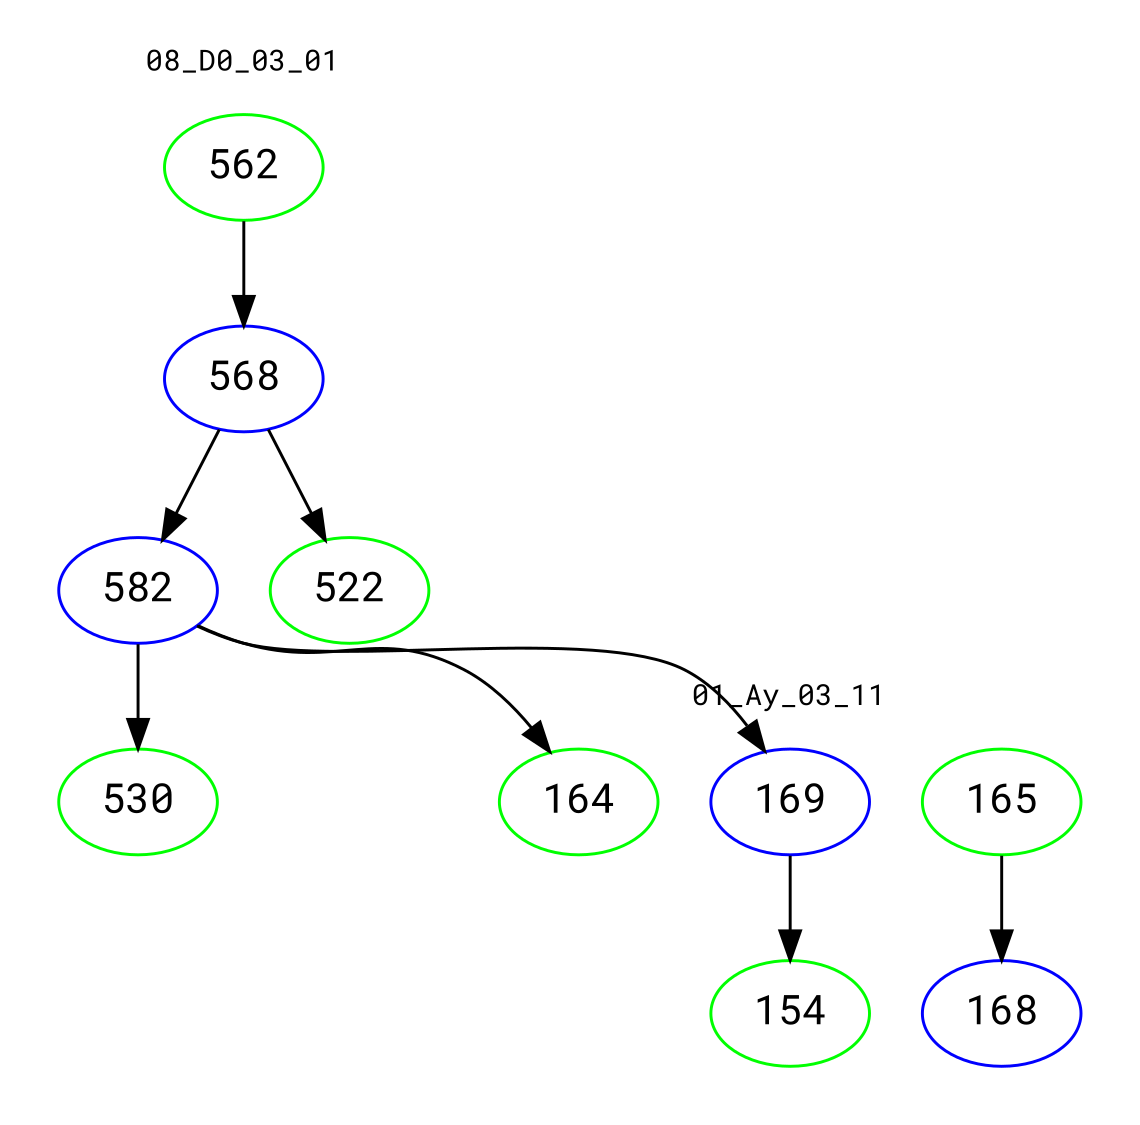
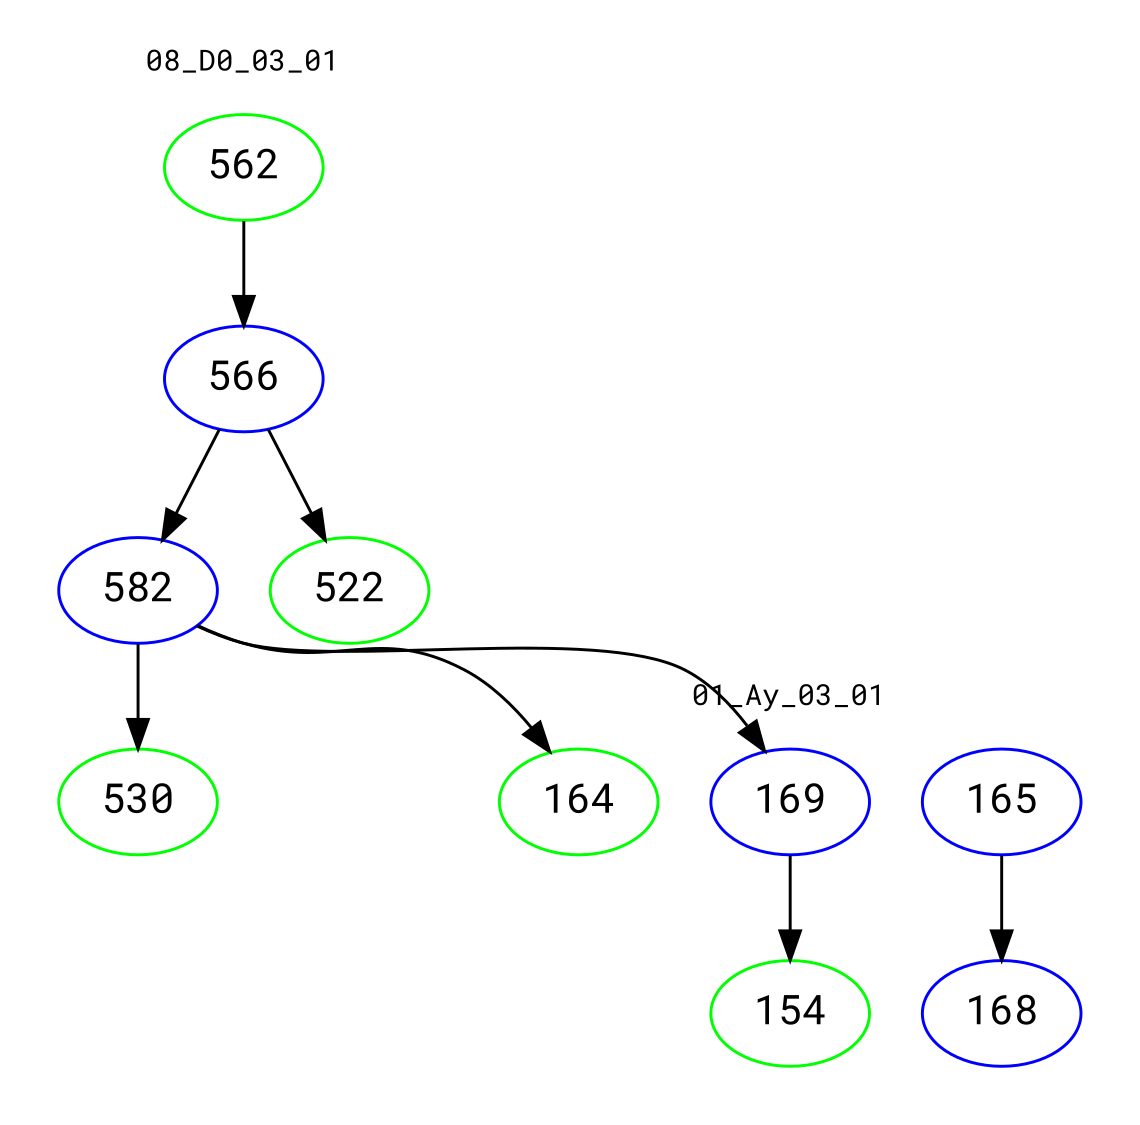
node "568": label "568" -> "566"
cluster "01_Ay_03_11": label "01_Ay_03_11" -> "01_Ay_03_01"
node "165": color green -> blue
